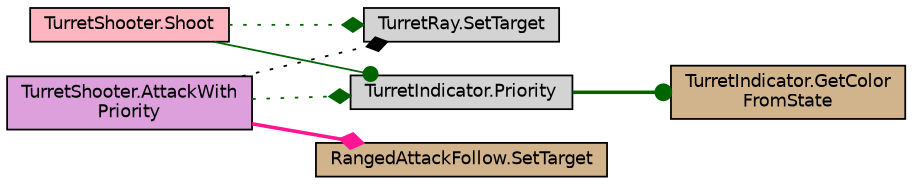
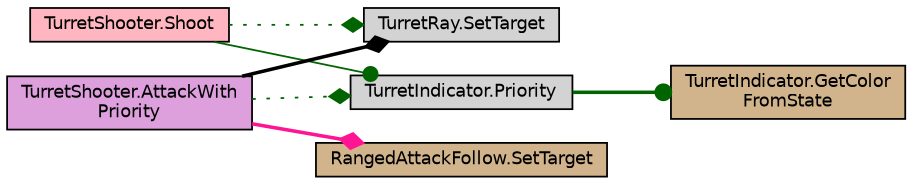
edge "TurretShooter.AttackWith Priority" -> "TurretRay.SetTarget": style dotted -> bold
